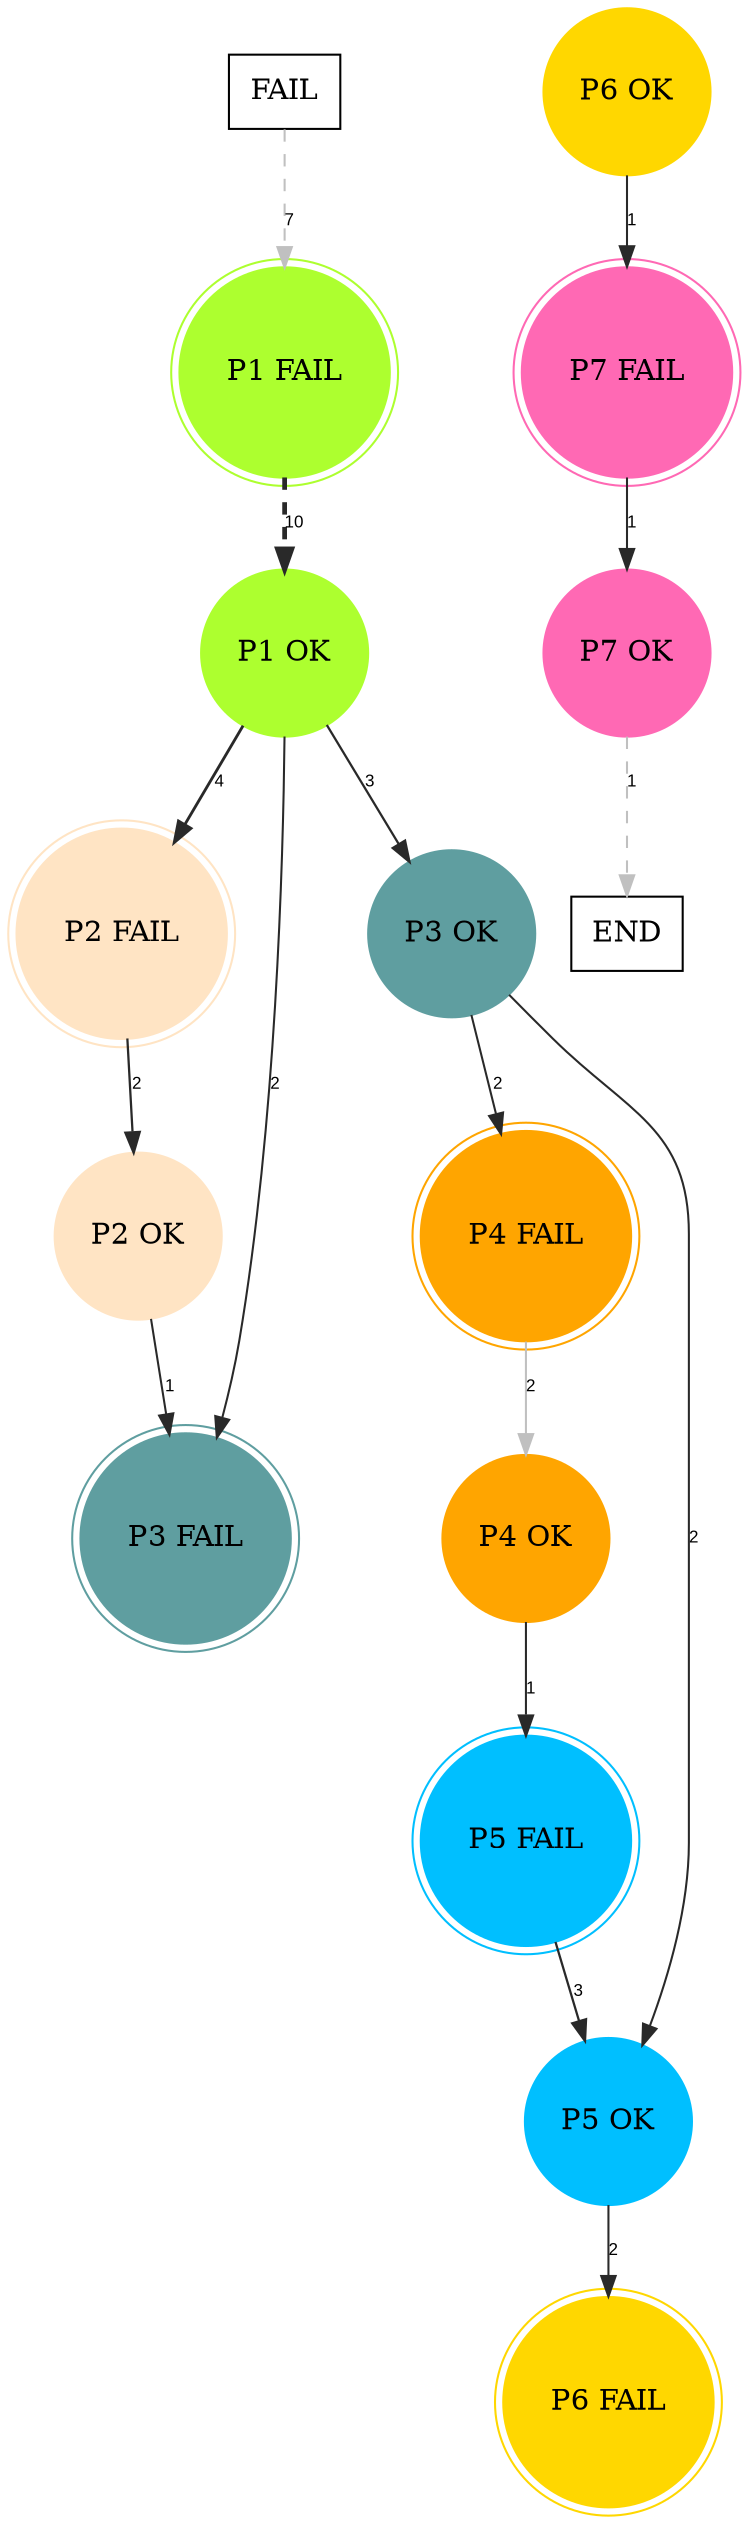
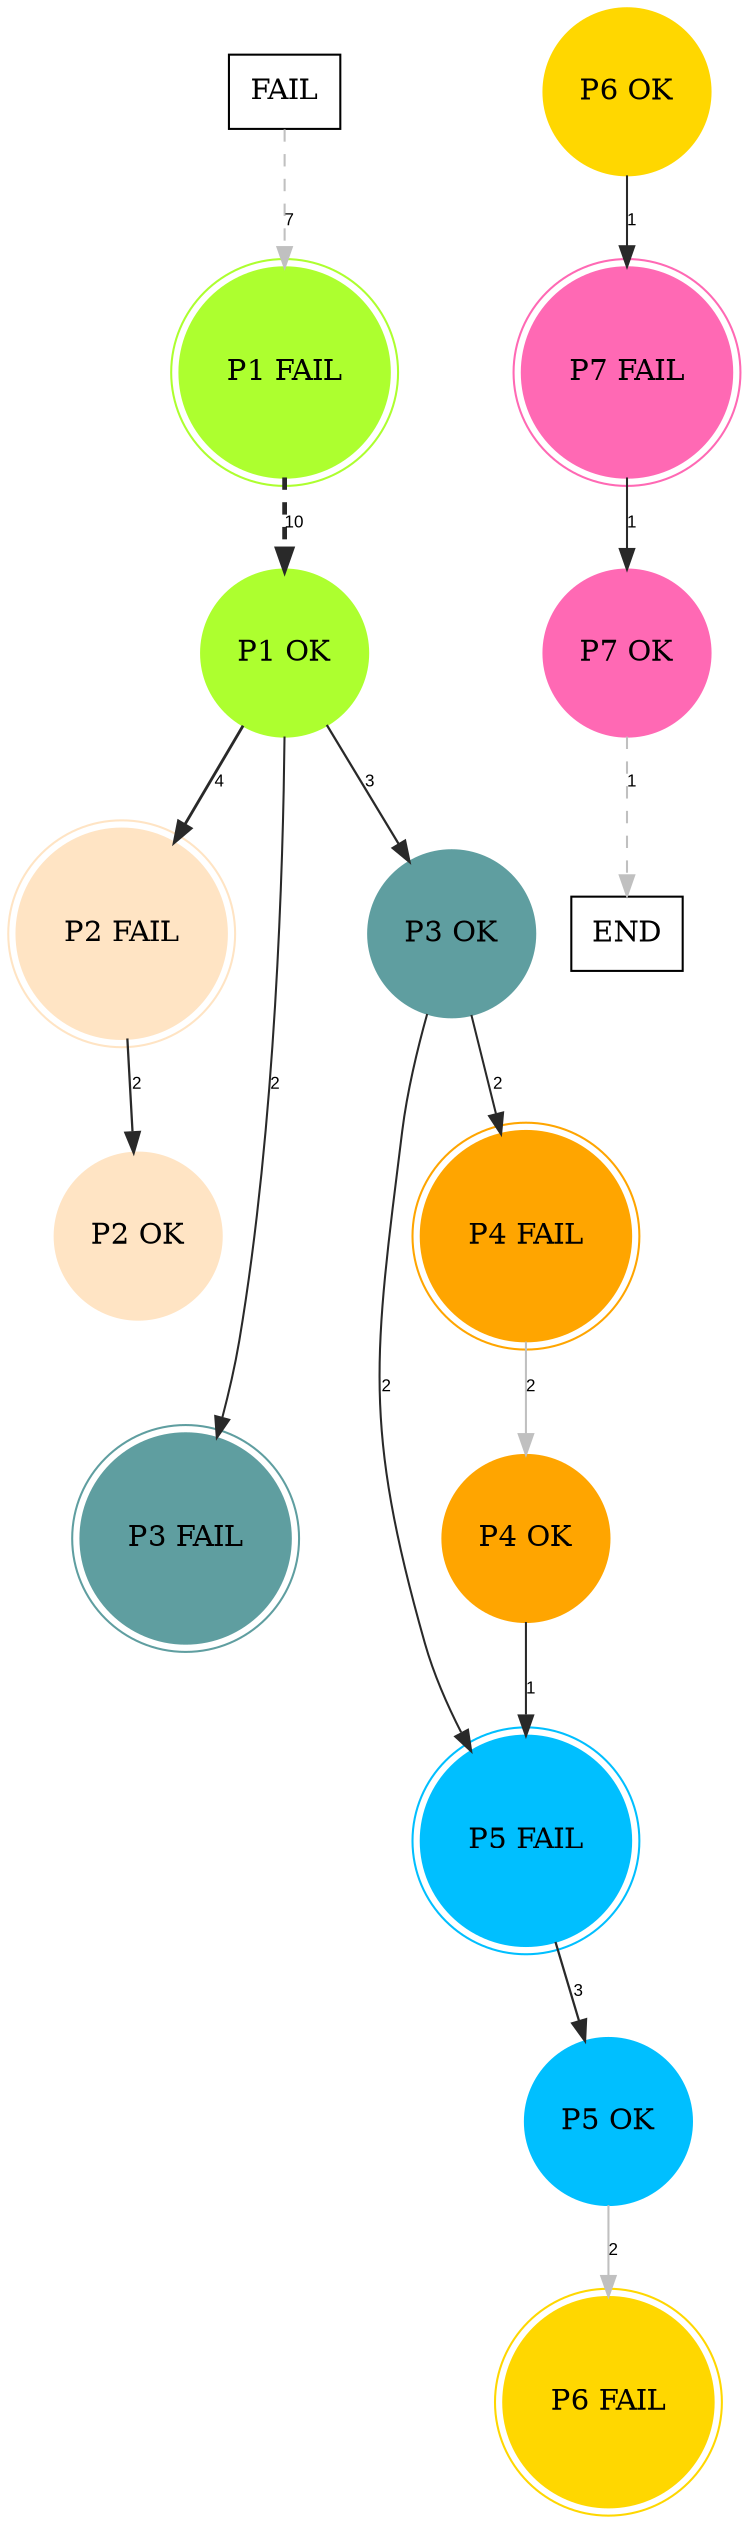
edge "P2 OK" -> "P3 FAIL": removed, label "1"
edge "P3 OK" -> "P5 OK": now "P3 OK" -> "P5 FAIL"
edge "P5 OK" -> "P6 FAIL": color grey16 -> grey
